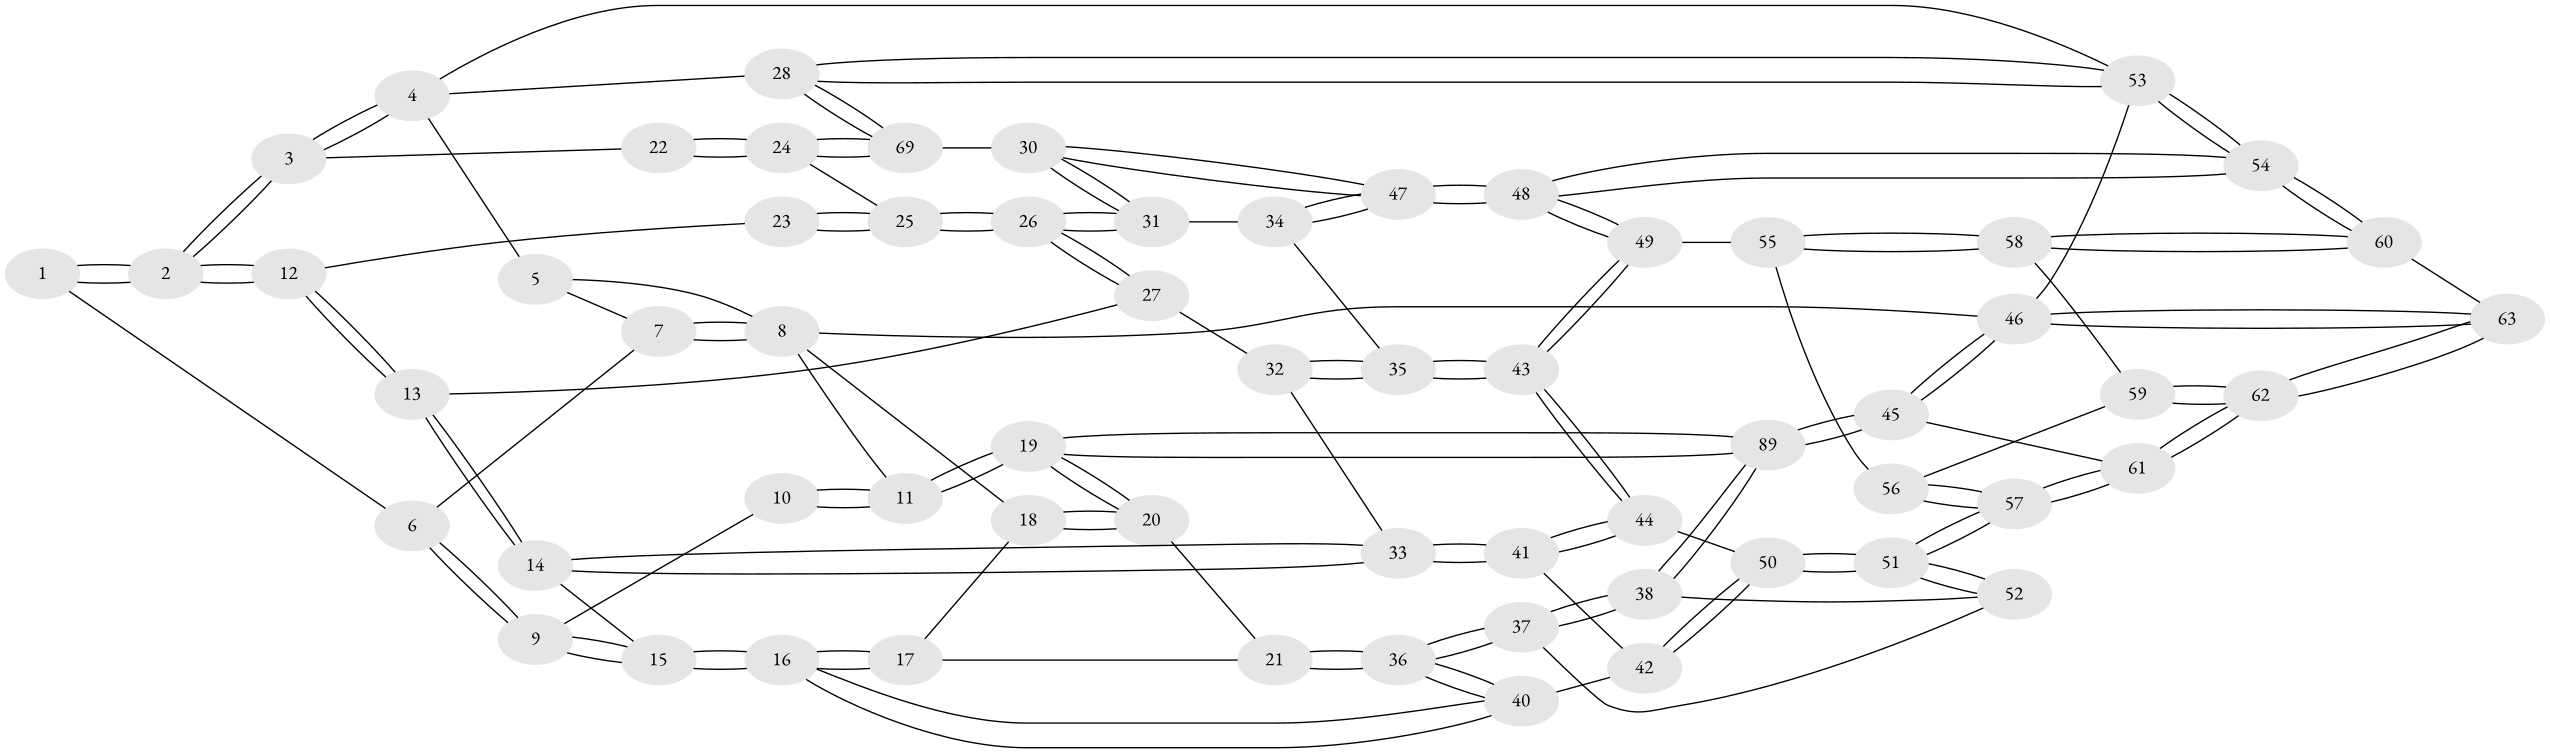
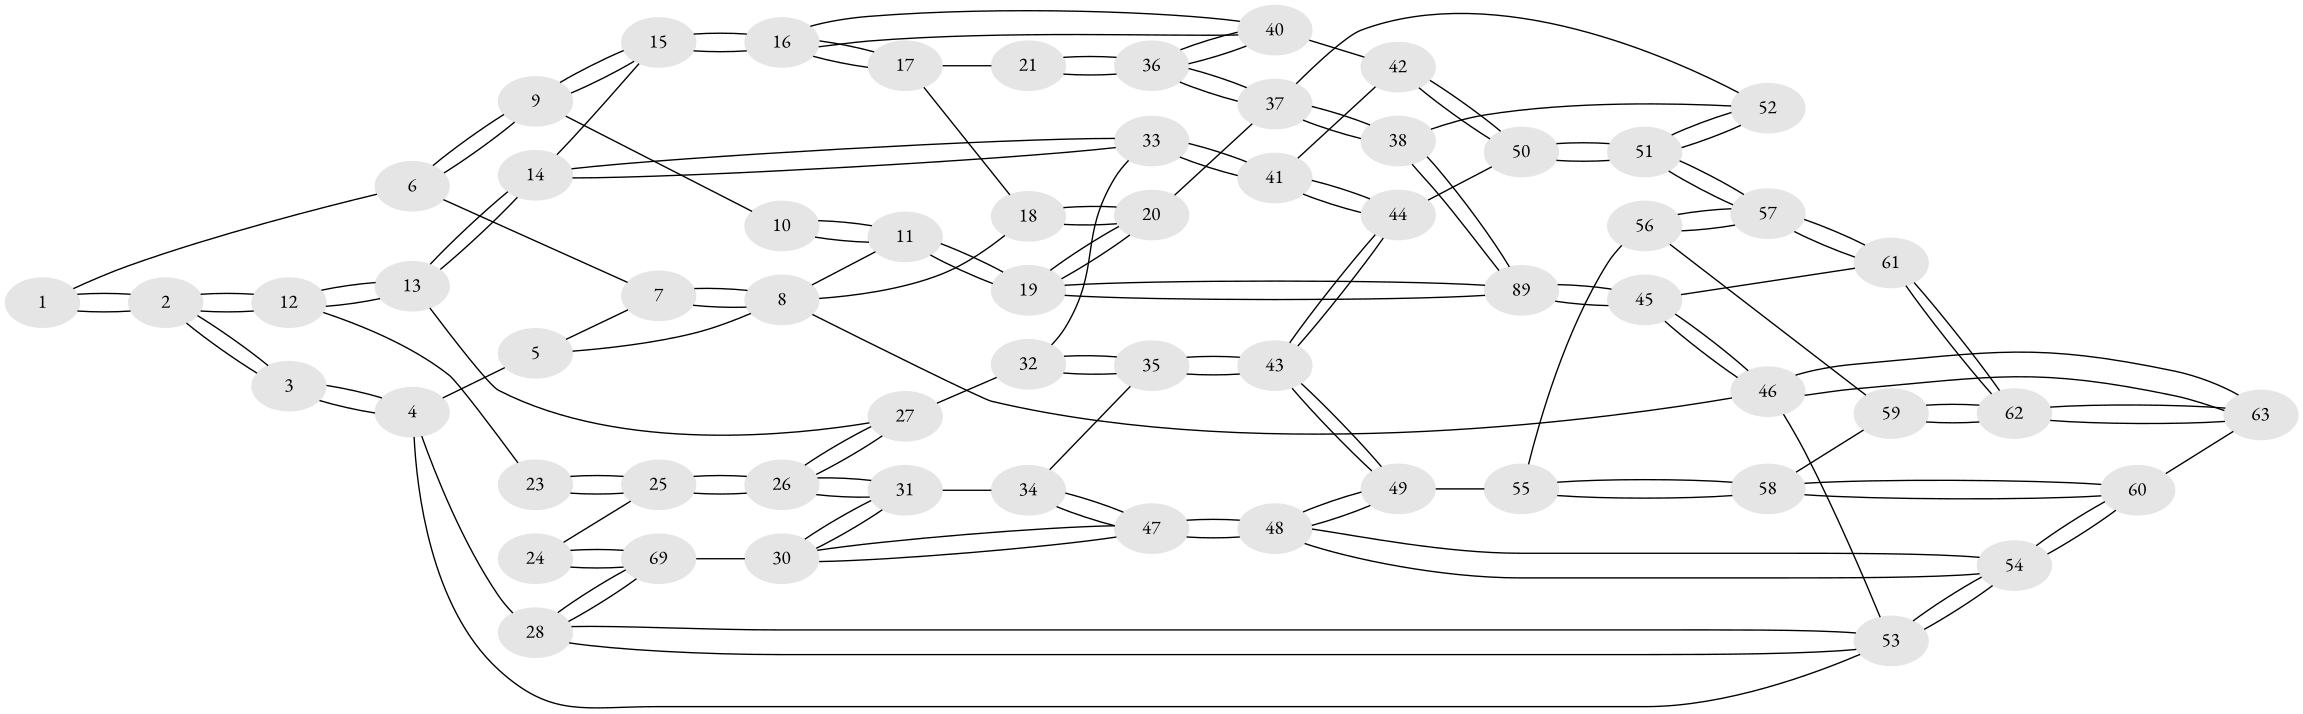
node "22": removed
edge "20" -- "21": now "20" -- "37"
